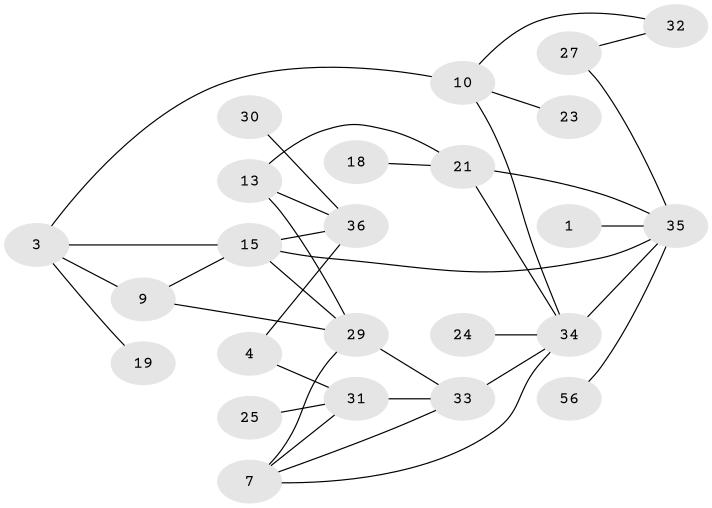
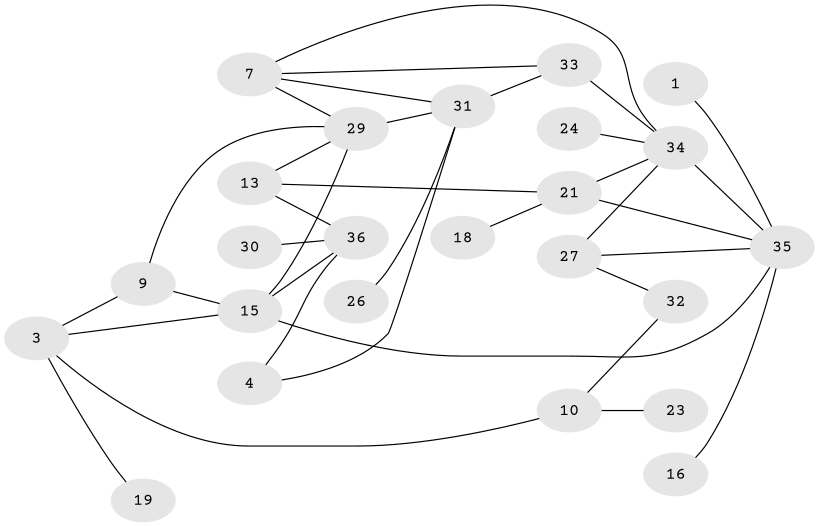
edge "10" -- "34": now "27" -- "34"
edge "29" -- "33": now "29" -- "31"
node "56": label "56" -> "16"
node "25": label "25" -> "26"
